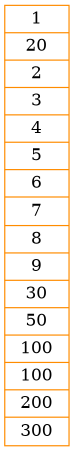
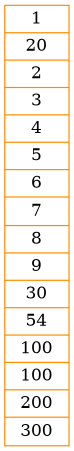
node "1": text "50" -> "54"
